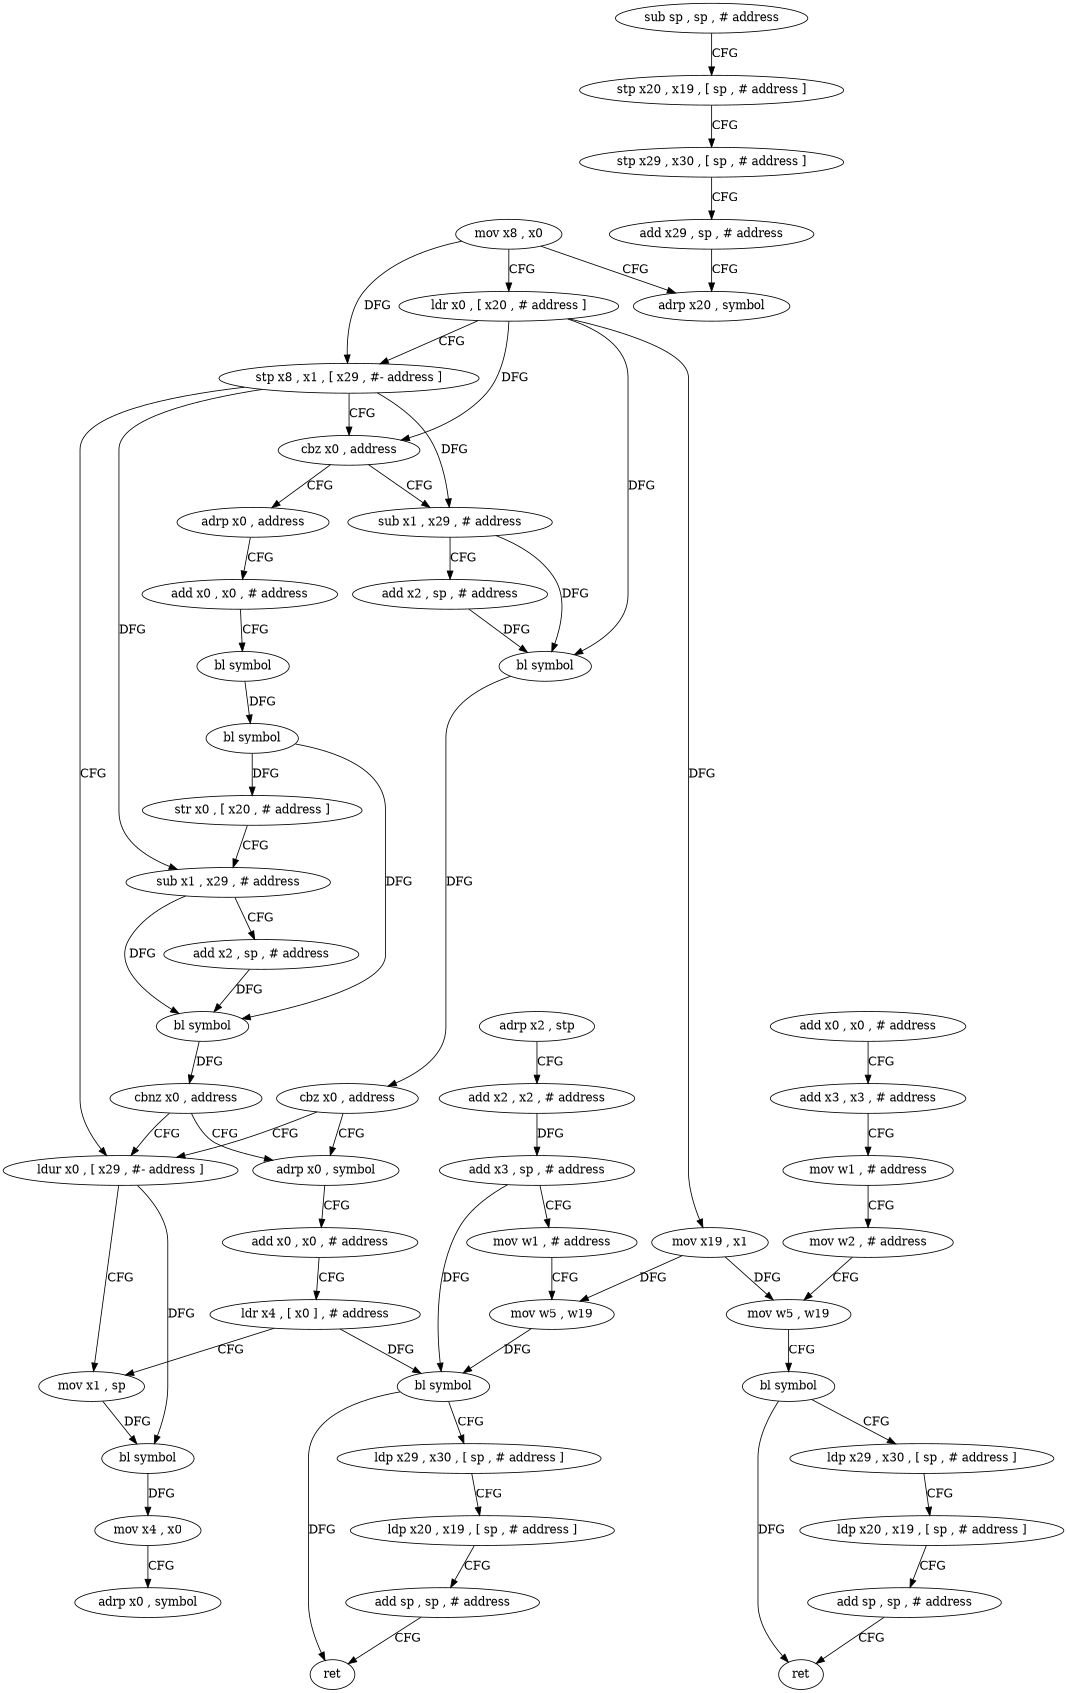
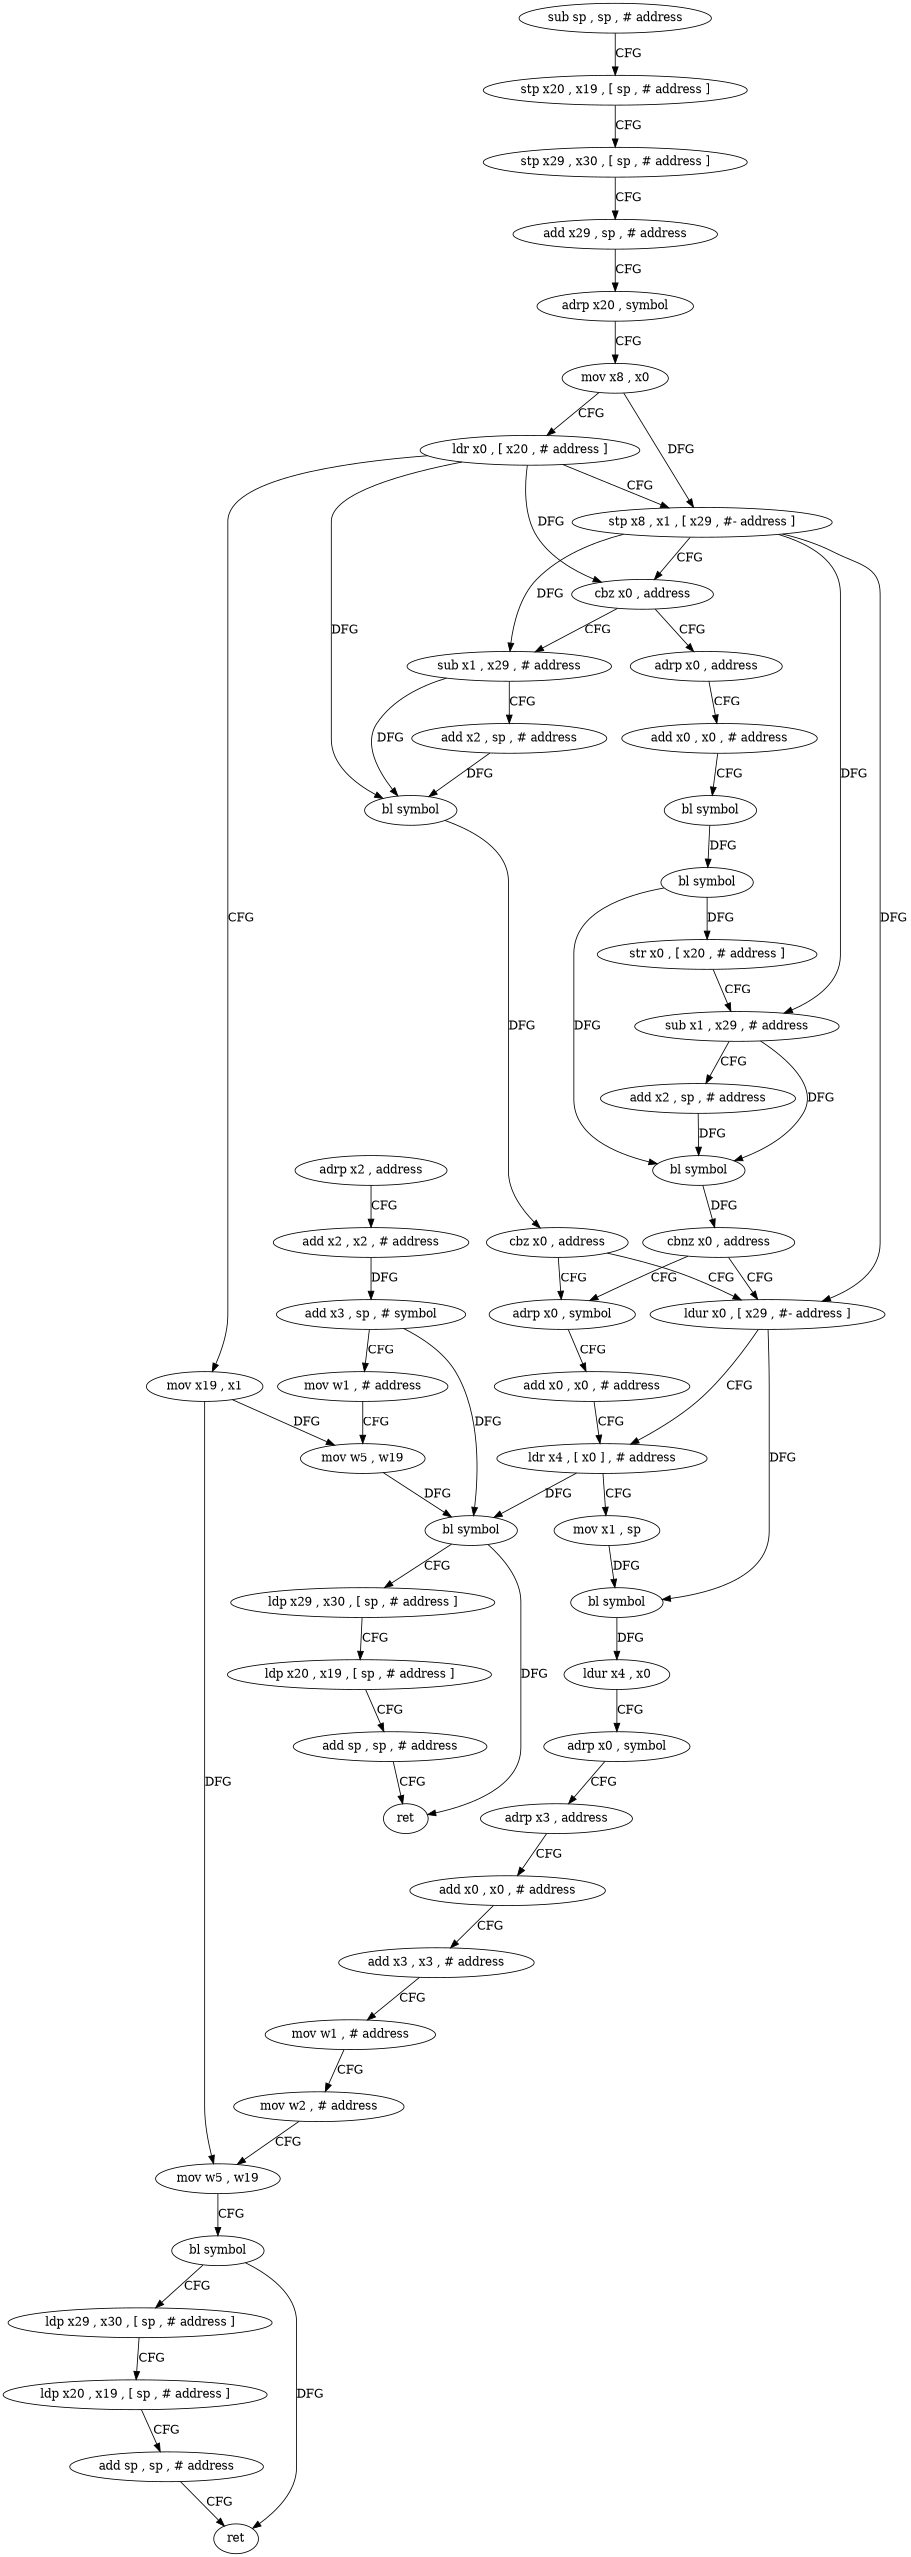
edge "mov x8 , x0" -> "adrp x20 , symbol": reversed
edge "stp x8 , x1 , [ x29 , #- address ]" -> "ldur x0 , [ x29 , #- address ]": label "CFG" -> "DFG"
edge "ldr x0 , [ x20 , # address ]" -> "mov x19 , x1": label "DFG" -> "CFG"
node "adrp x2 , stp": label "adrp x2 , stp" -> "adrp x2 , address"
node "add x3 , sp , # address": label "add x3 , sp , # address" -> "add x3 , sp , # symbol"
edge "ldur x0 , [ x29 , #- address ]" -> "mov x1 , sp": now "ldur x0 , [ x29 , #- address ]" -> "ldr x4 , [ x0 ] , # address"
node "mov x4 , x0": label "mov x4 , x0" -> "ldur x4 , x0"
node "adrp x3 , address": added
